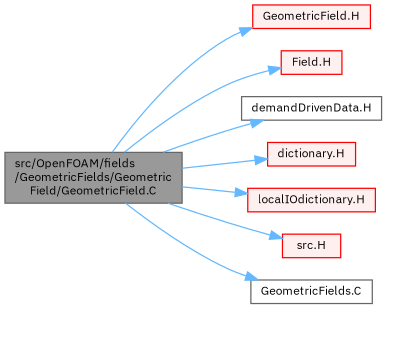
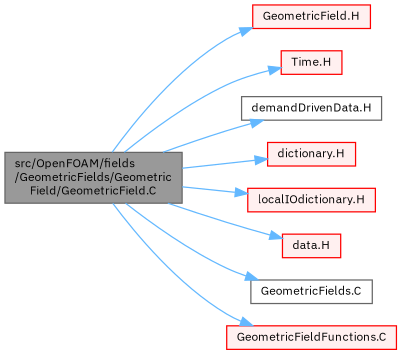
node "Field.H": label "Field.H" -> "Time.H"
node "src.H": label "src.H" -> "data.H"
node "GeometricFieldFunctions.C": added
